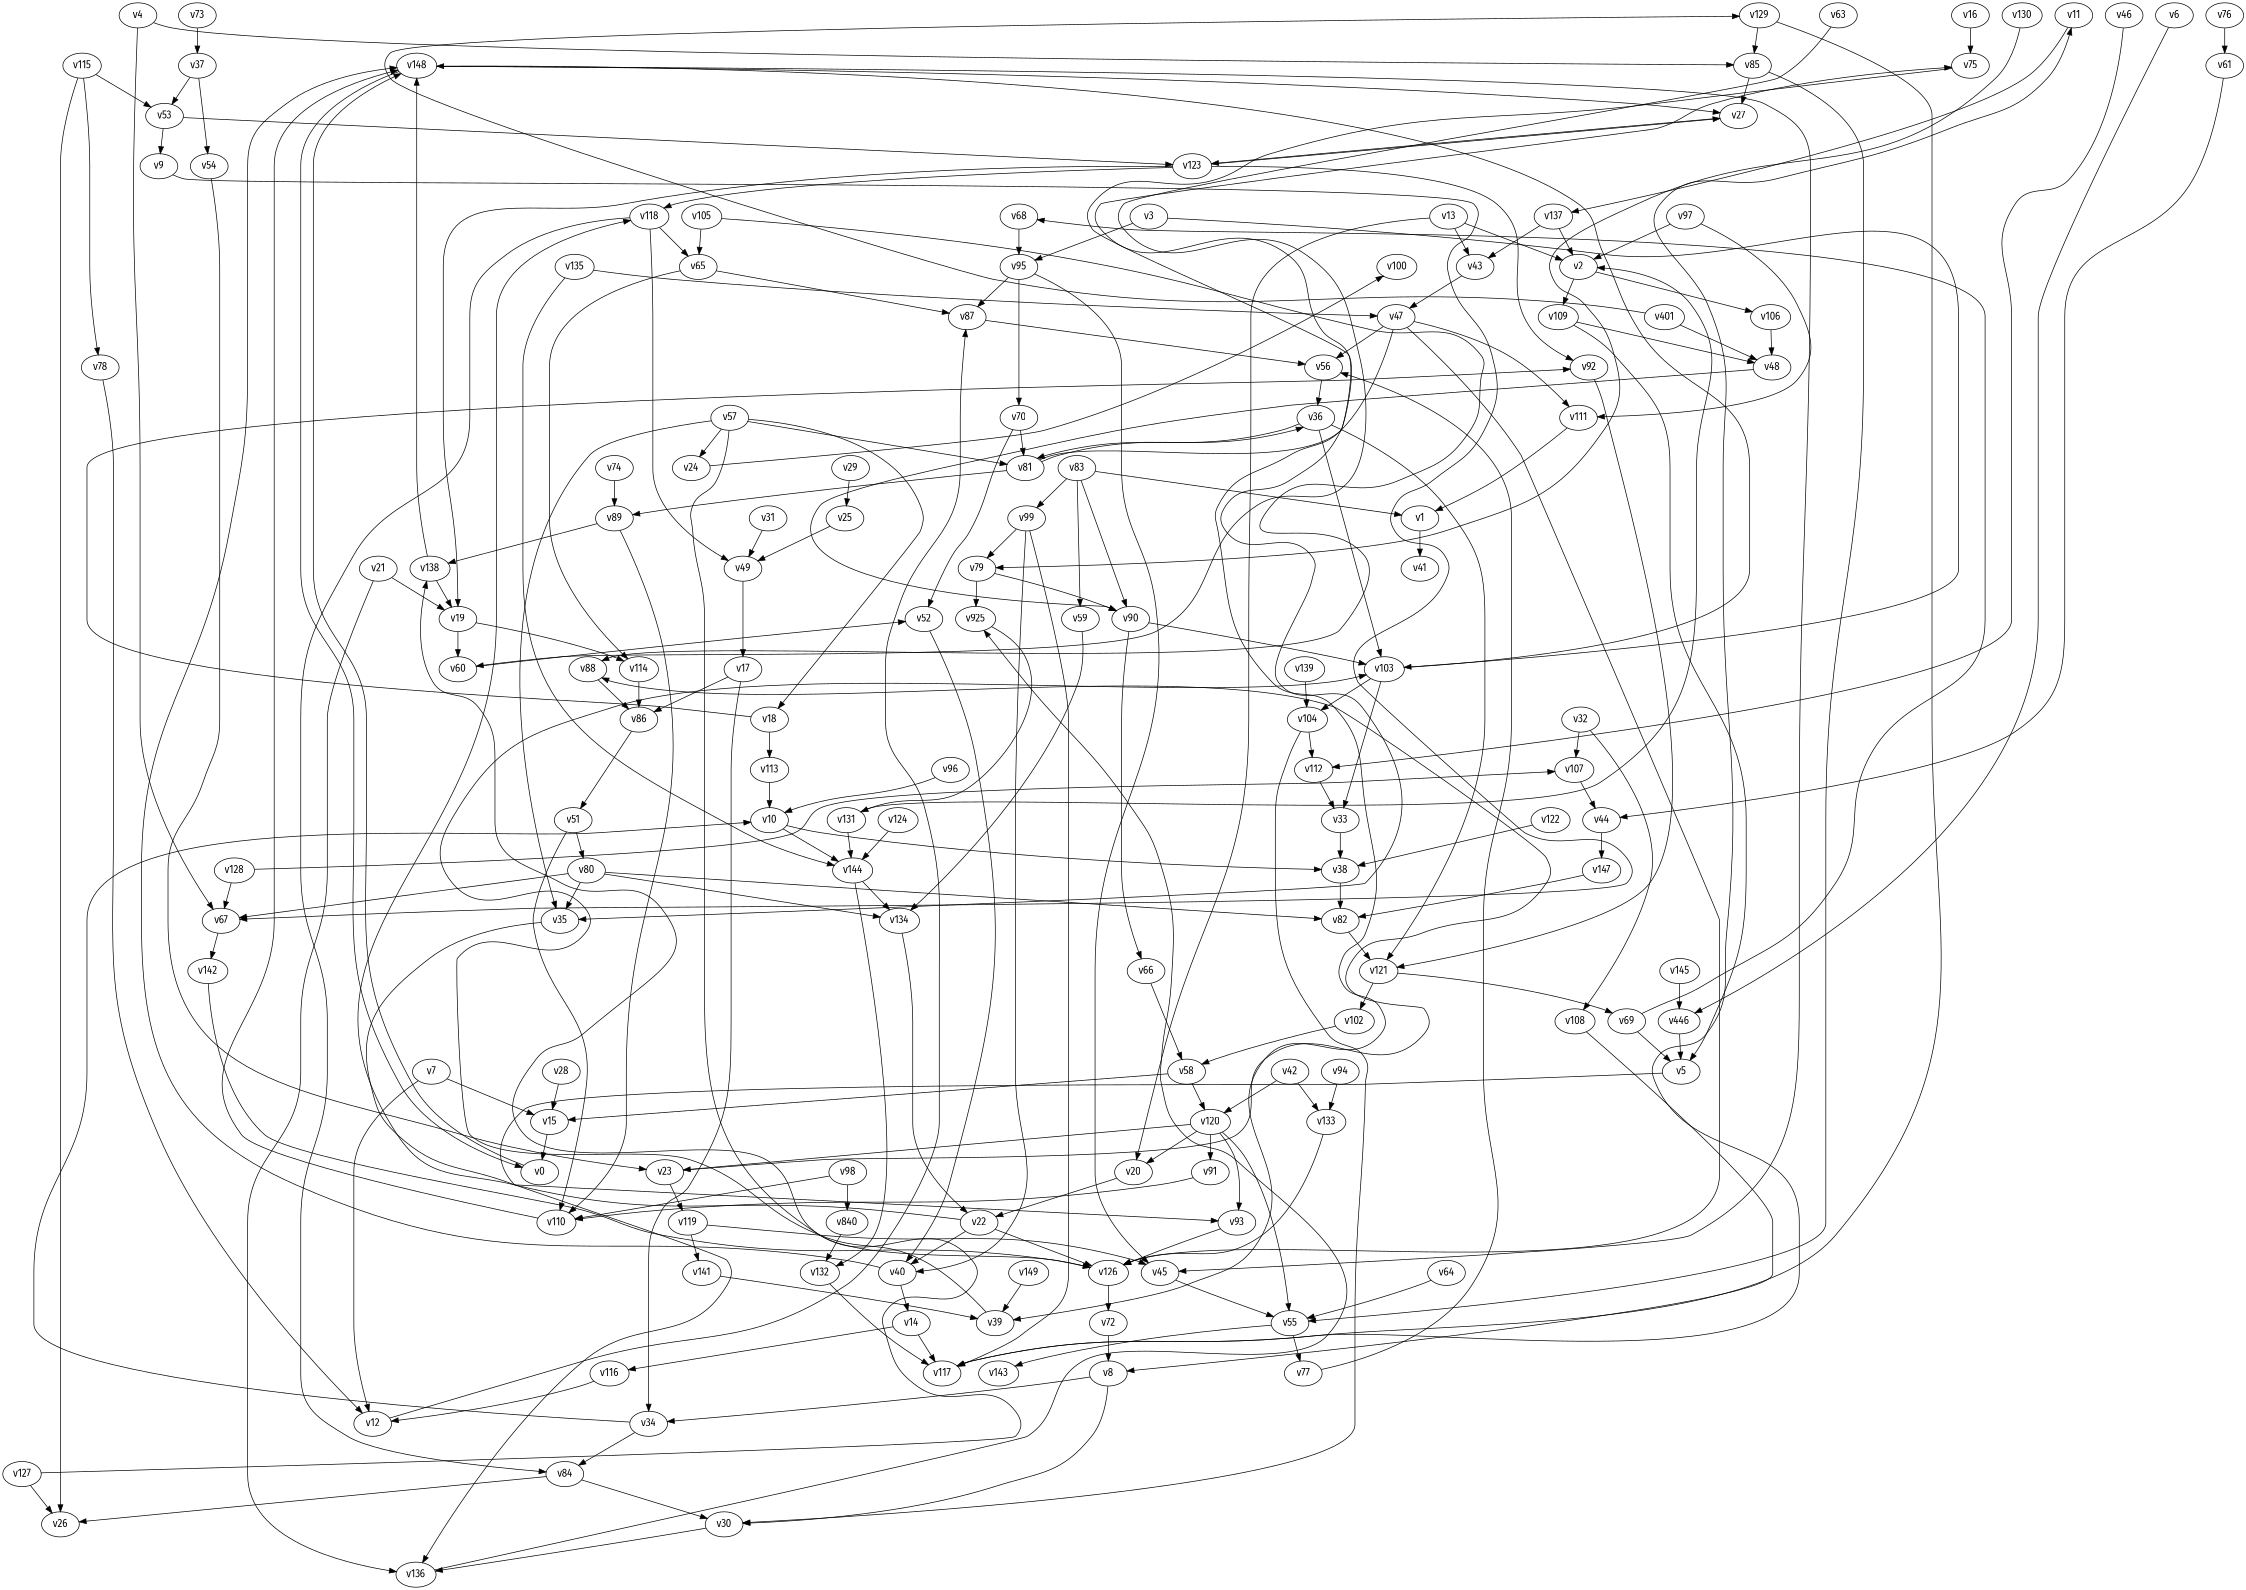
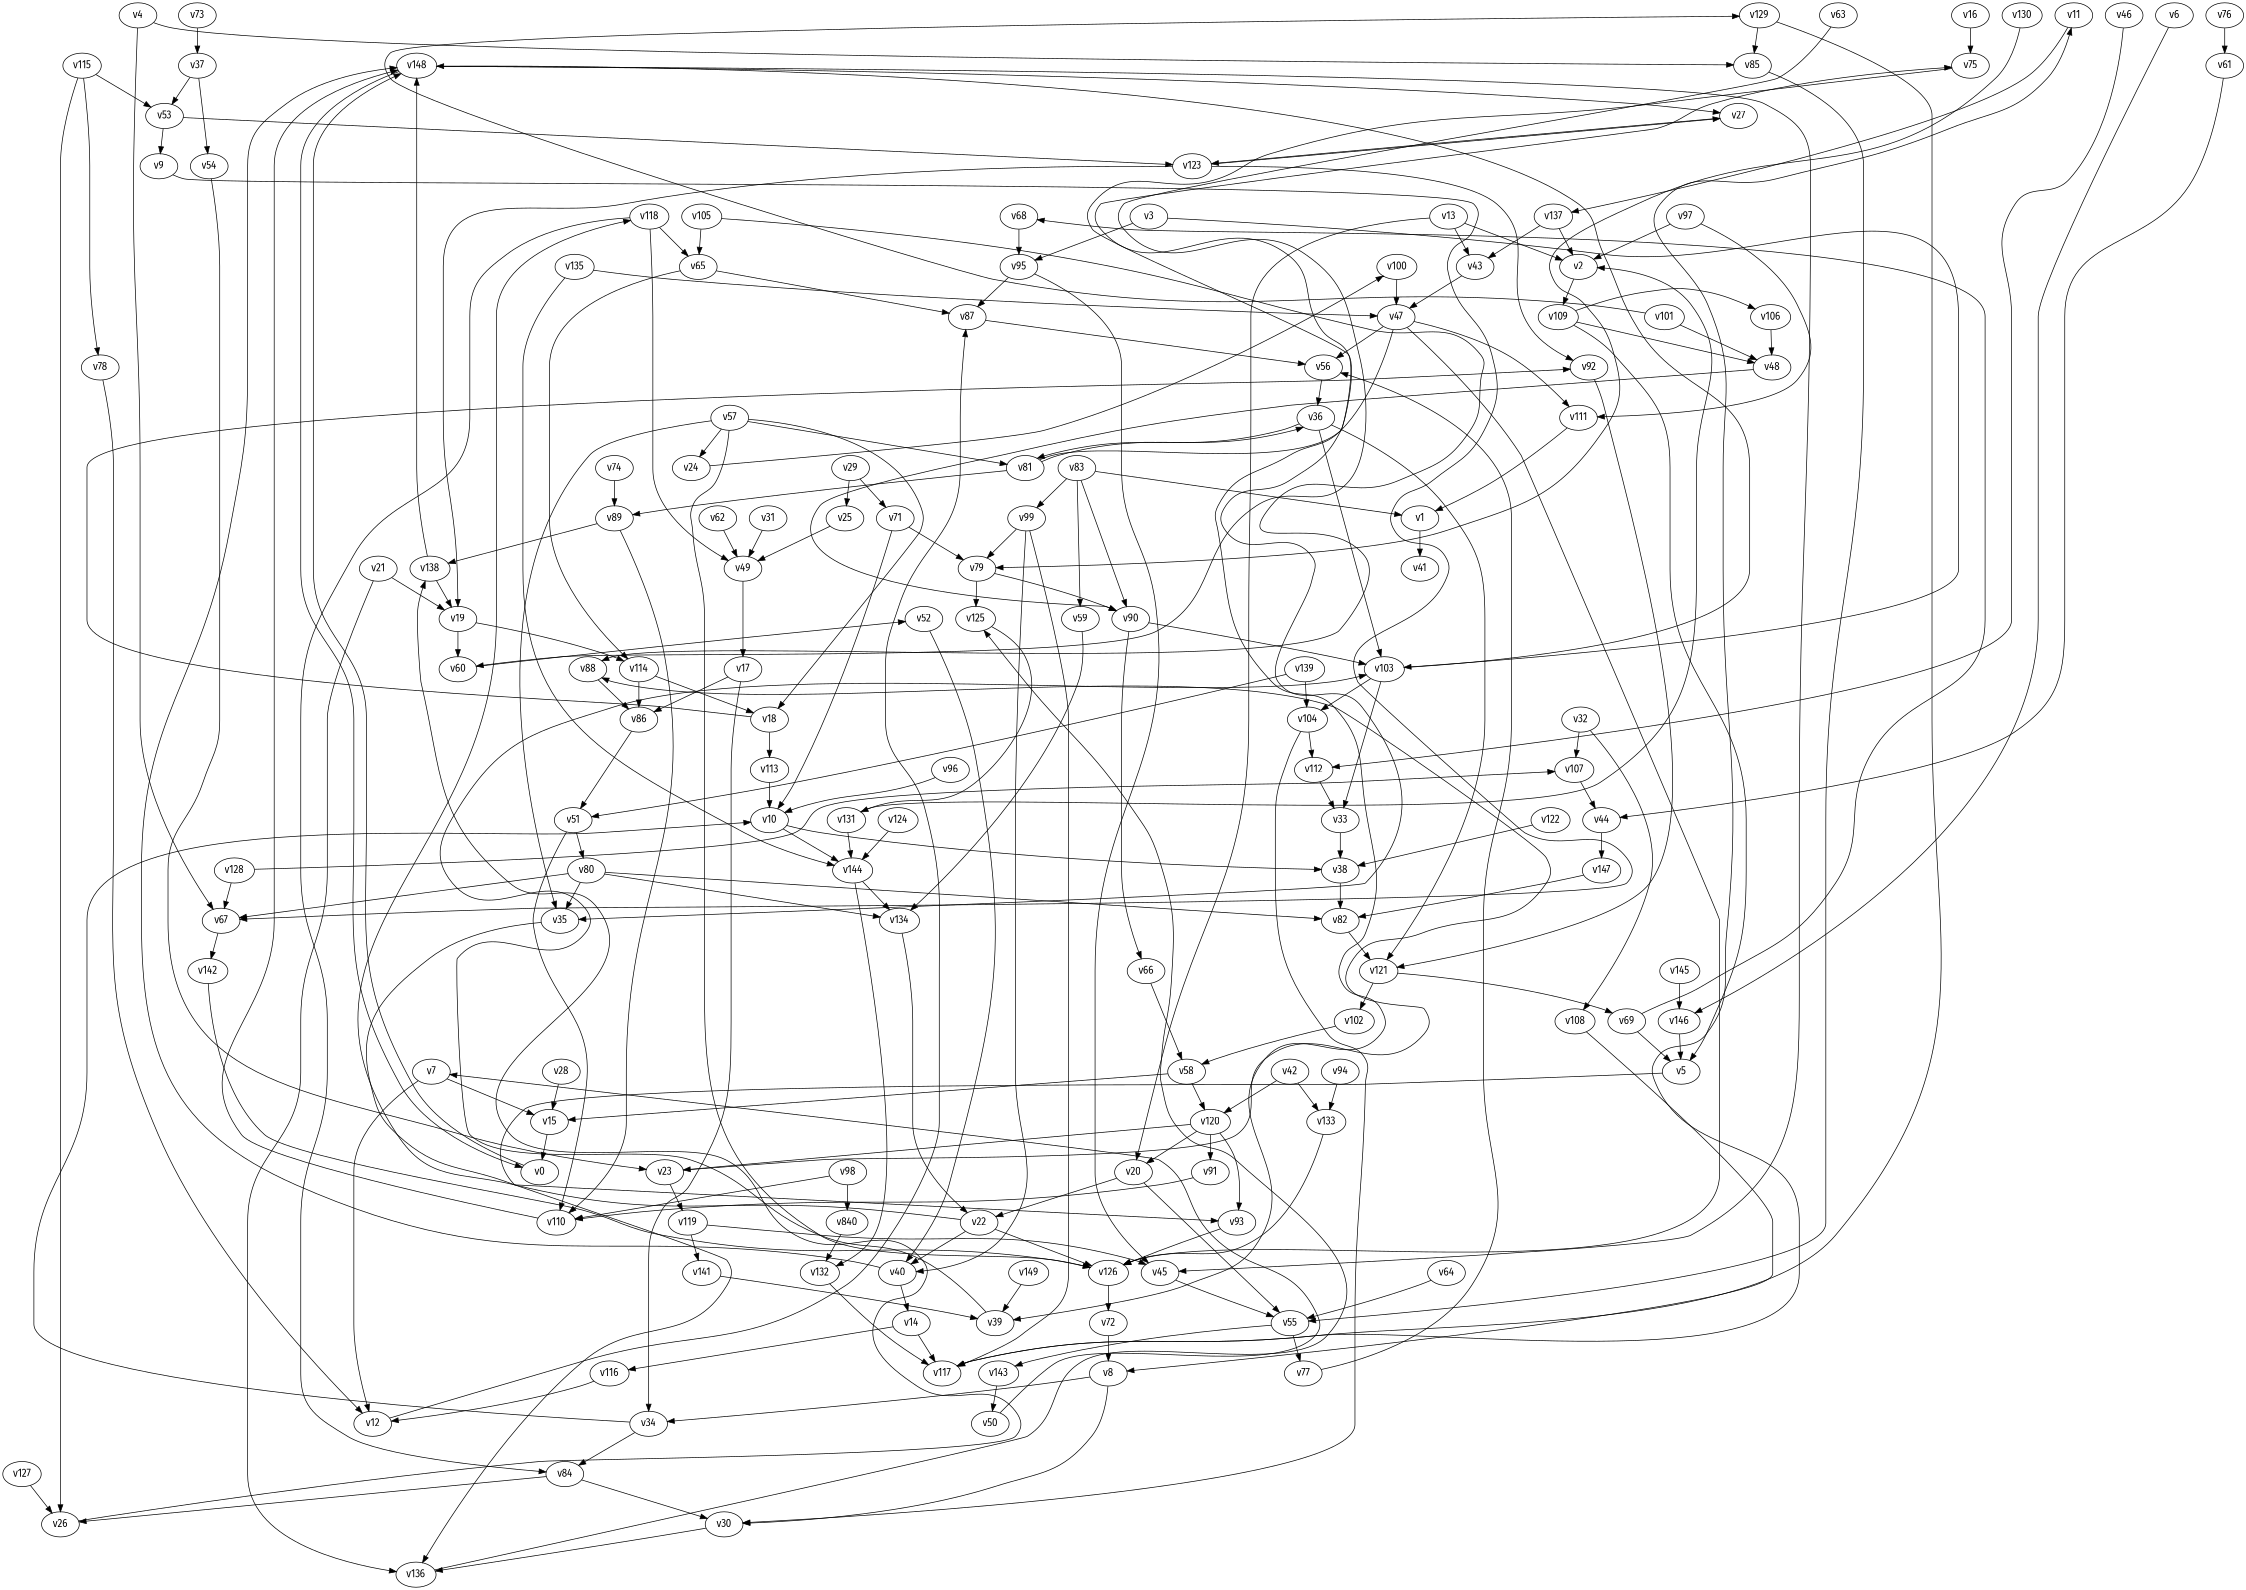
edge "v85" -> "v27": removed
edge "v123" -> "v118": removed
edge "v100" -> "v47": added
edge "v2" -> "v106": now "v109" -> "v106"
node "v401": label "v401" -> "v101"
node "v70": removed
node "v62": added
node "v71": added
node "v925": label "v925" -> "v125"
edge "v114" -> "v18": added
edge "v139" -> "v51": added
node "v446": label "v446" -> "v146"
edge "v120" -> "v55": now "v20" -> "v55"
edge "v127" -> "v138": now "v26" -> "v138"
node "v50": added
